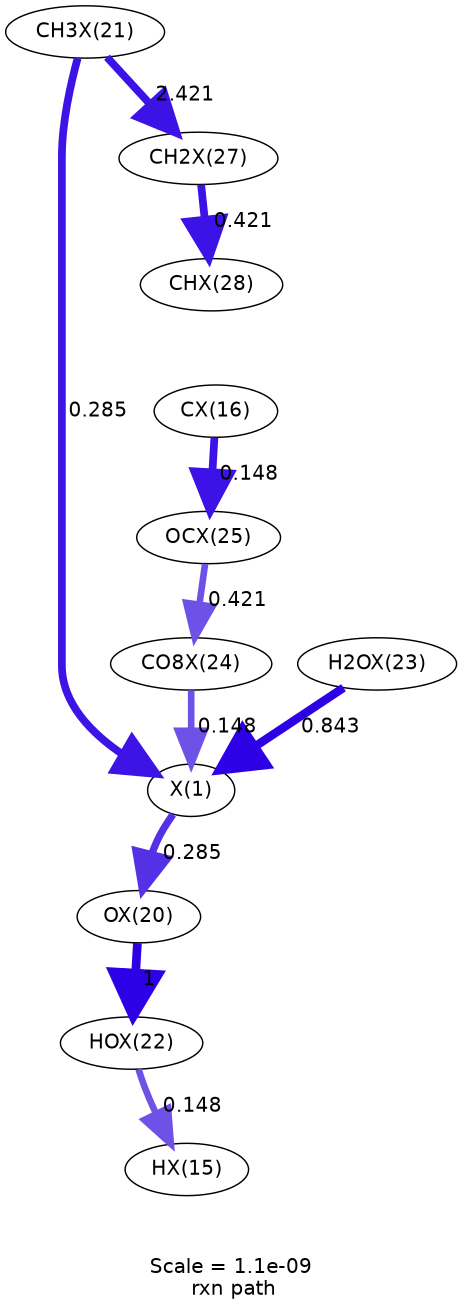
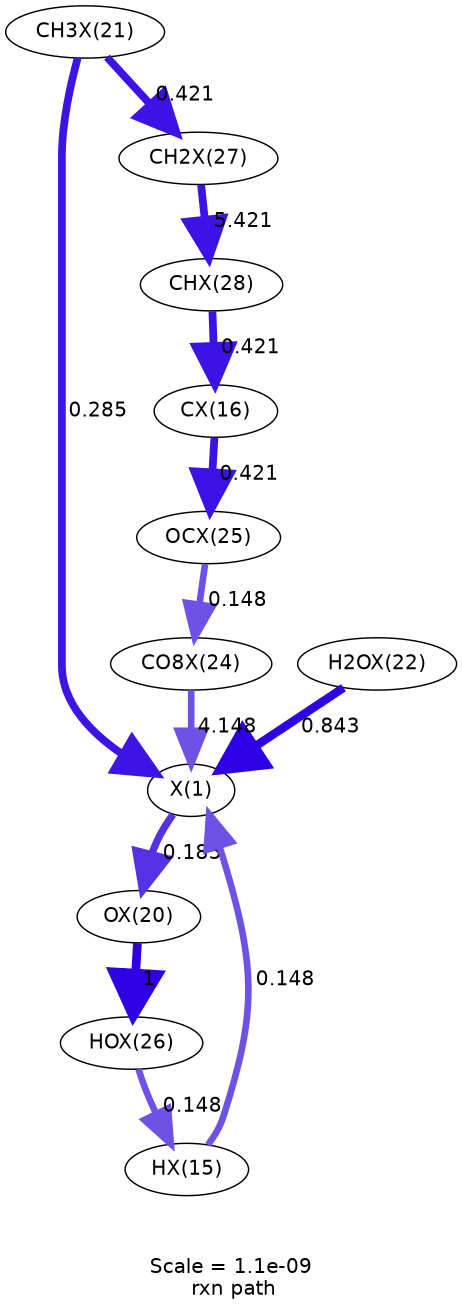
edge "CH3X(21)" -> "CH2X(27)": label " 2.421" -> " 0.421"
edge "CH2X(27)" -> "CHX(28)": label " 0.421" -> " 5.421"
edge "CHX(28)" -> "CX(16)": added, label "0.421"
edge "CX(16)" -> "OCX(25)": label " 0.148" -> " 0.421"
edge "OCX(25)" -> "CO8X(24)": label " 0.421" -> " 0.148"
node "H2OX(23)": label "H2OX(23)" -> "H2OX(22)"
edge "CO8X(24)" -> "X(1)": label " 0.148" -> " 4.148"
edge "X(1)" -> "OX(20)": label " 0.285" -> " 0.185"
edge "HX(15)" -> "X(1)": added, label "0.148"
node "HOX(22)": label "HOX(22)" -> "HOX(26)"
